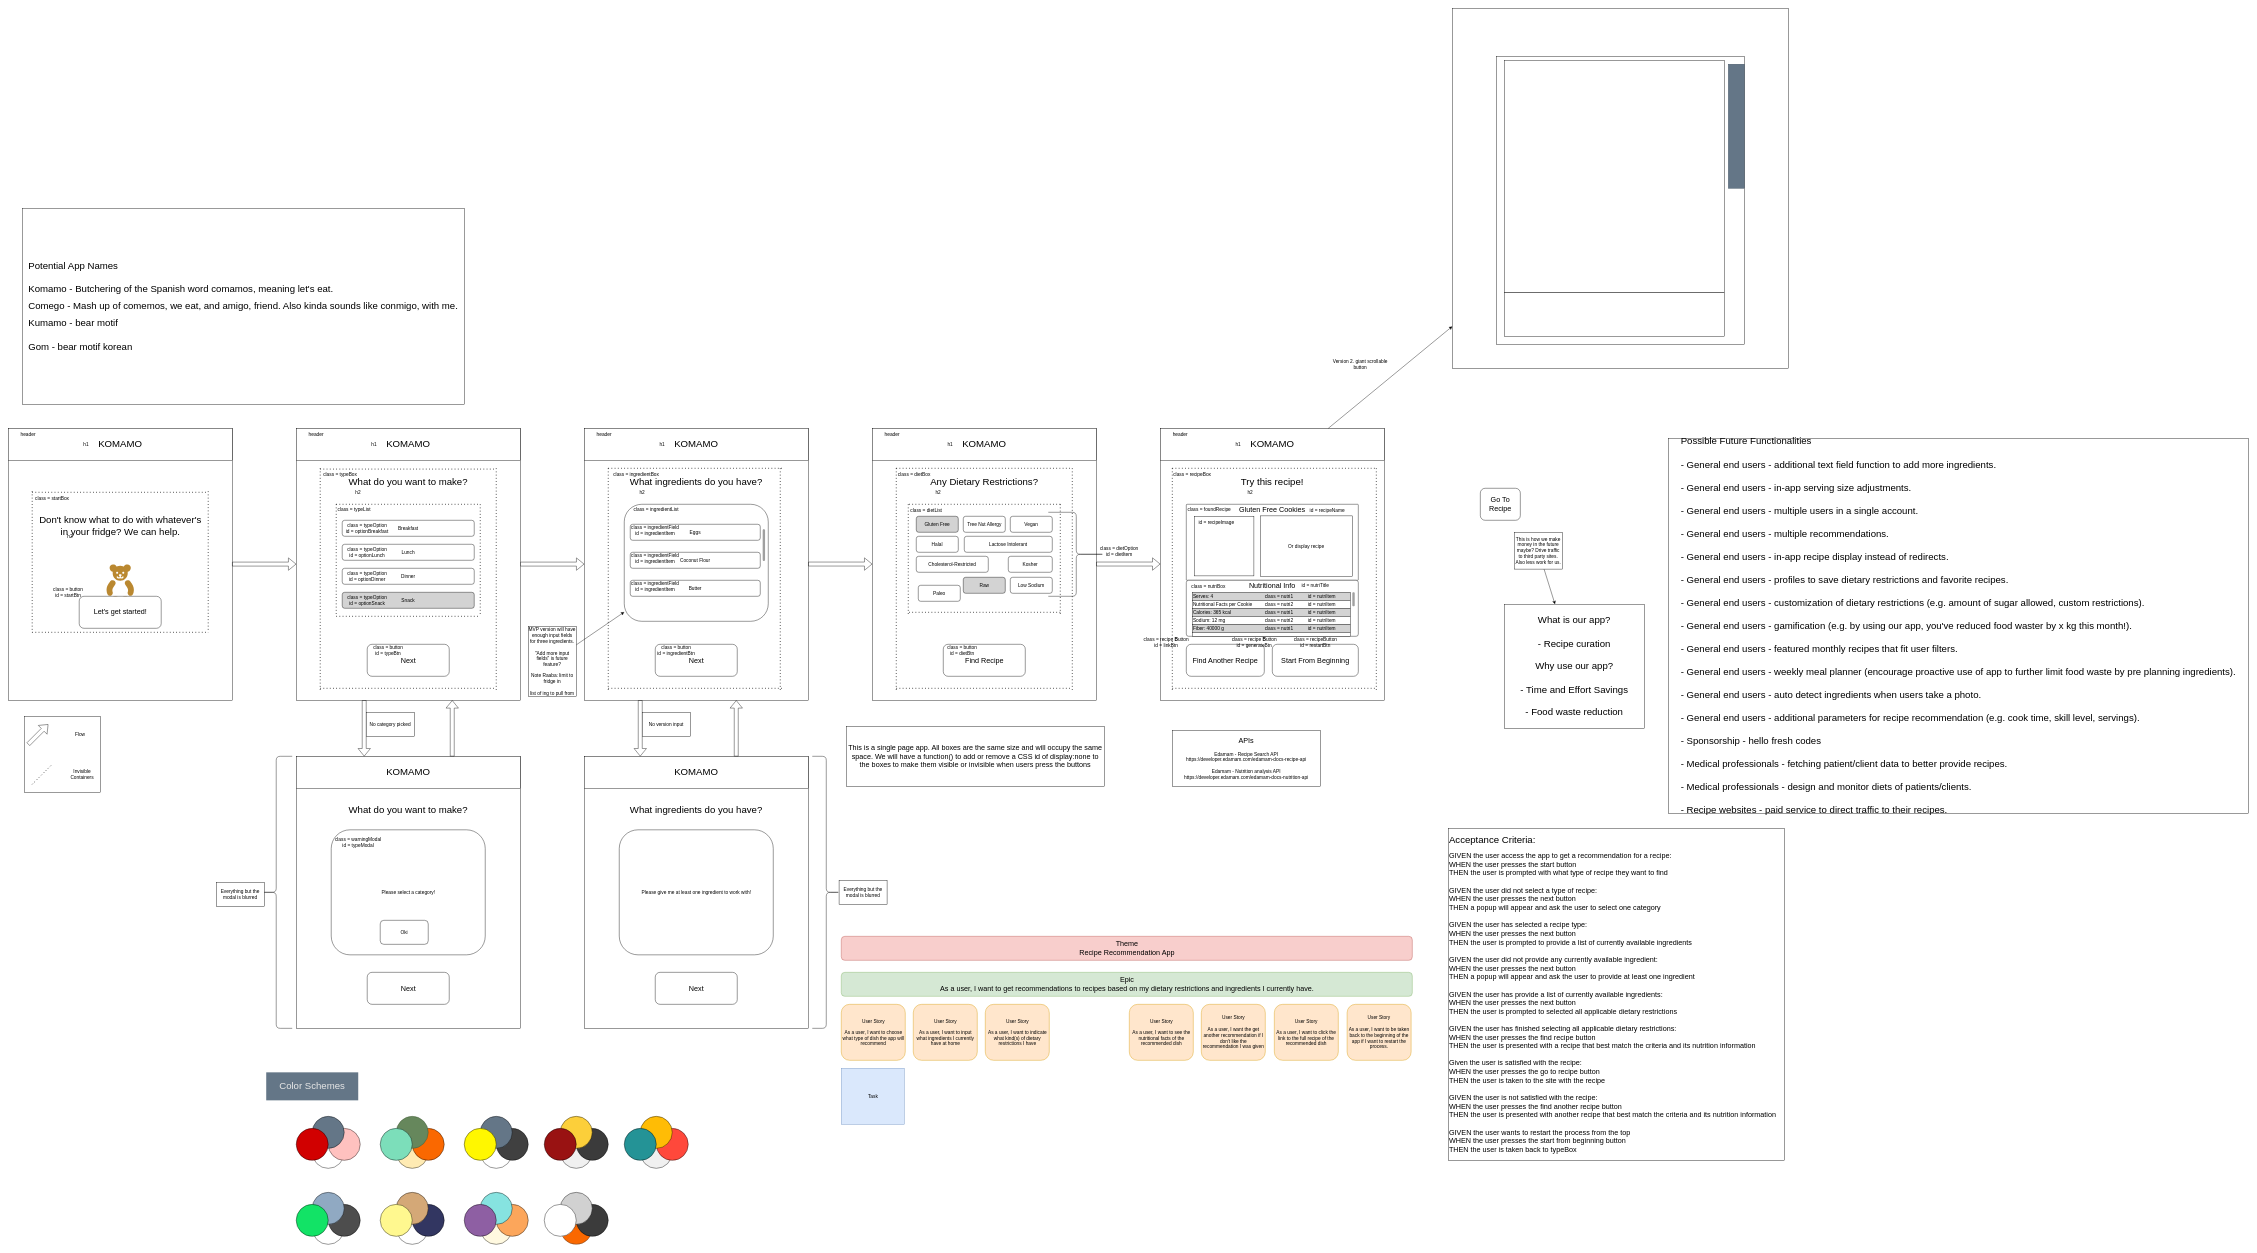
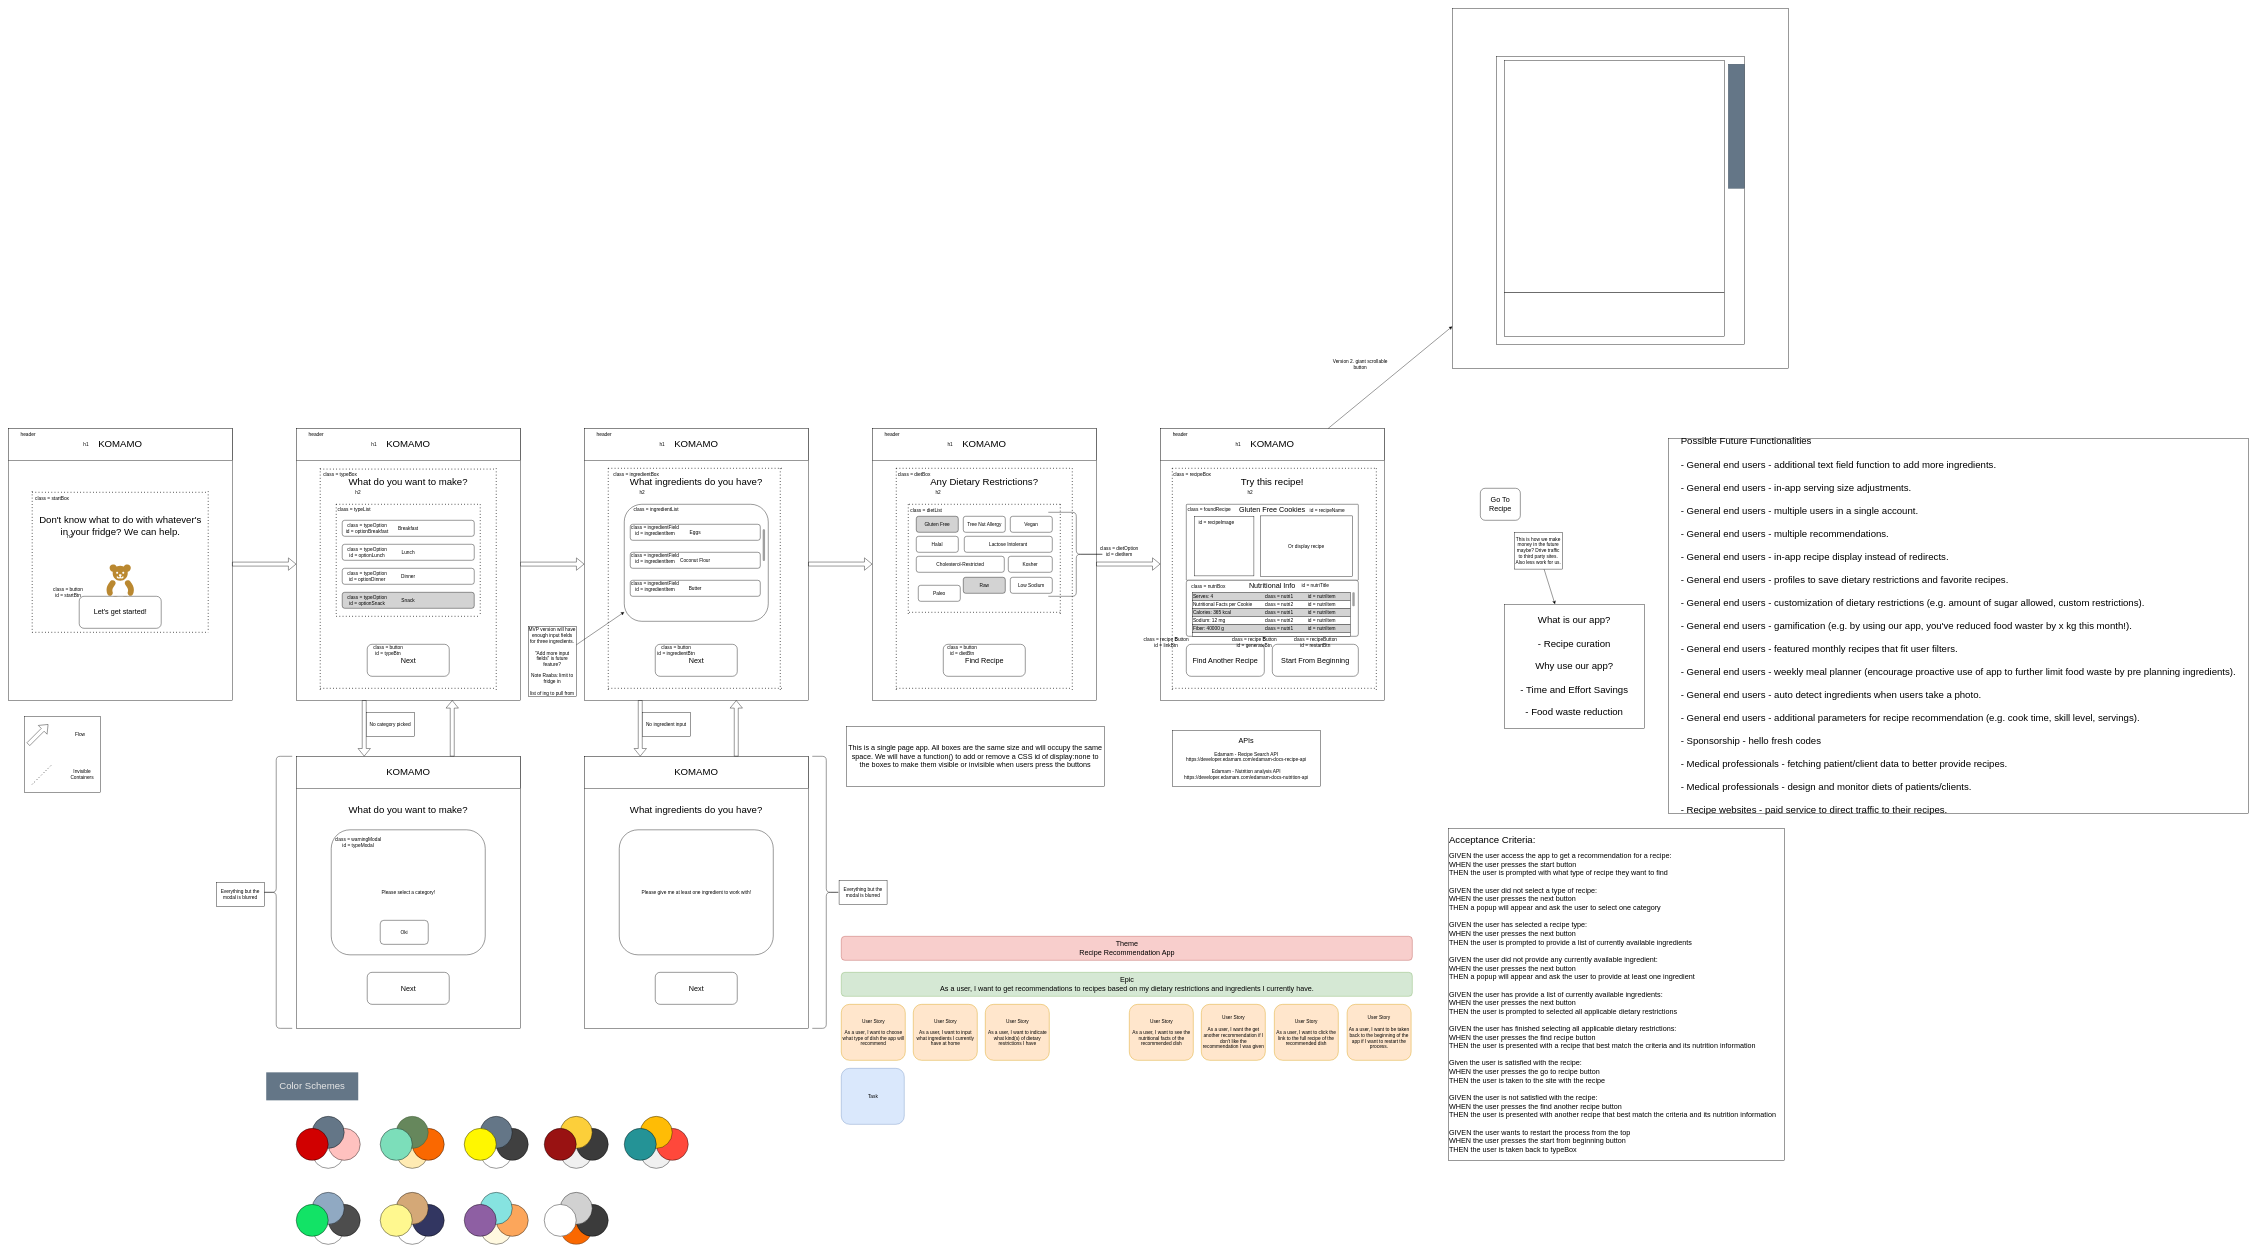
node "Potential App Names Komamo - Butchering of the Spanish word comamos, meaning let's eat. Comego - Mash up of comemos, we eat, and amigo, friend. Also kinda sounds like conmigo, with me. Kumamo - bear motif Gom - bear motif korean": removed
node "Cholesterol-Restricted": size 72x16 -> 88x16
node "No version input": label "No version input" -> "No ingredient input"
node "Task": shape rectangle -> rounded rectangle
